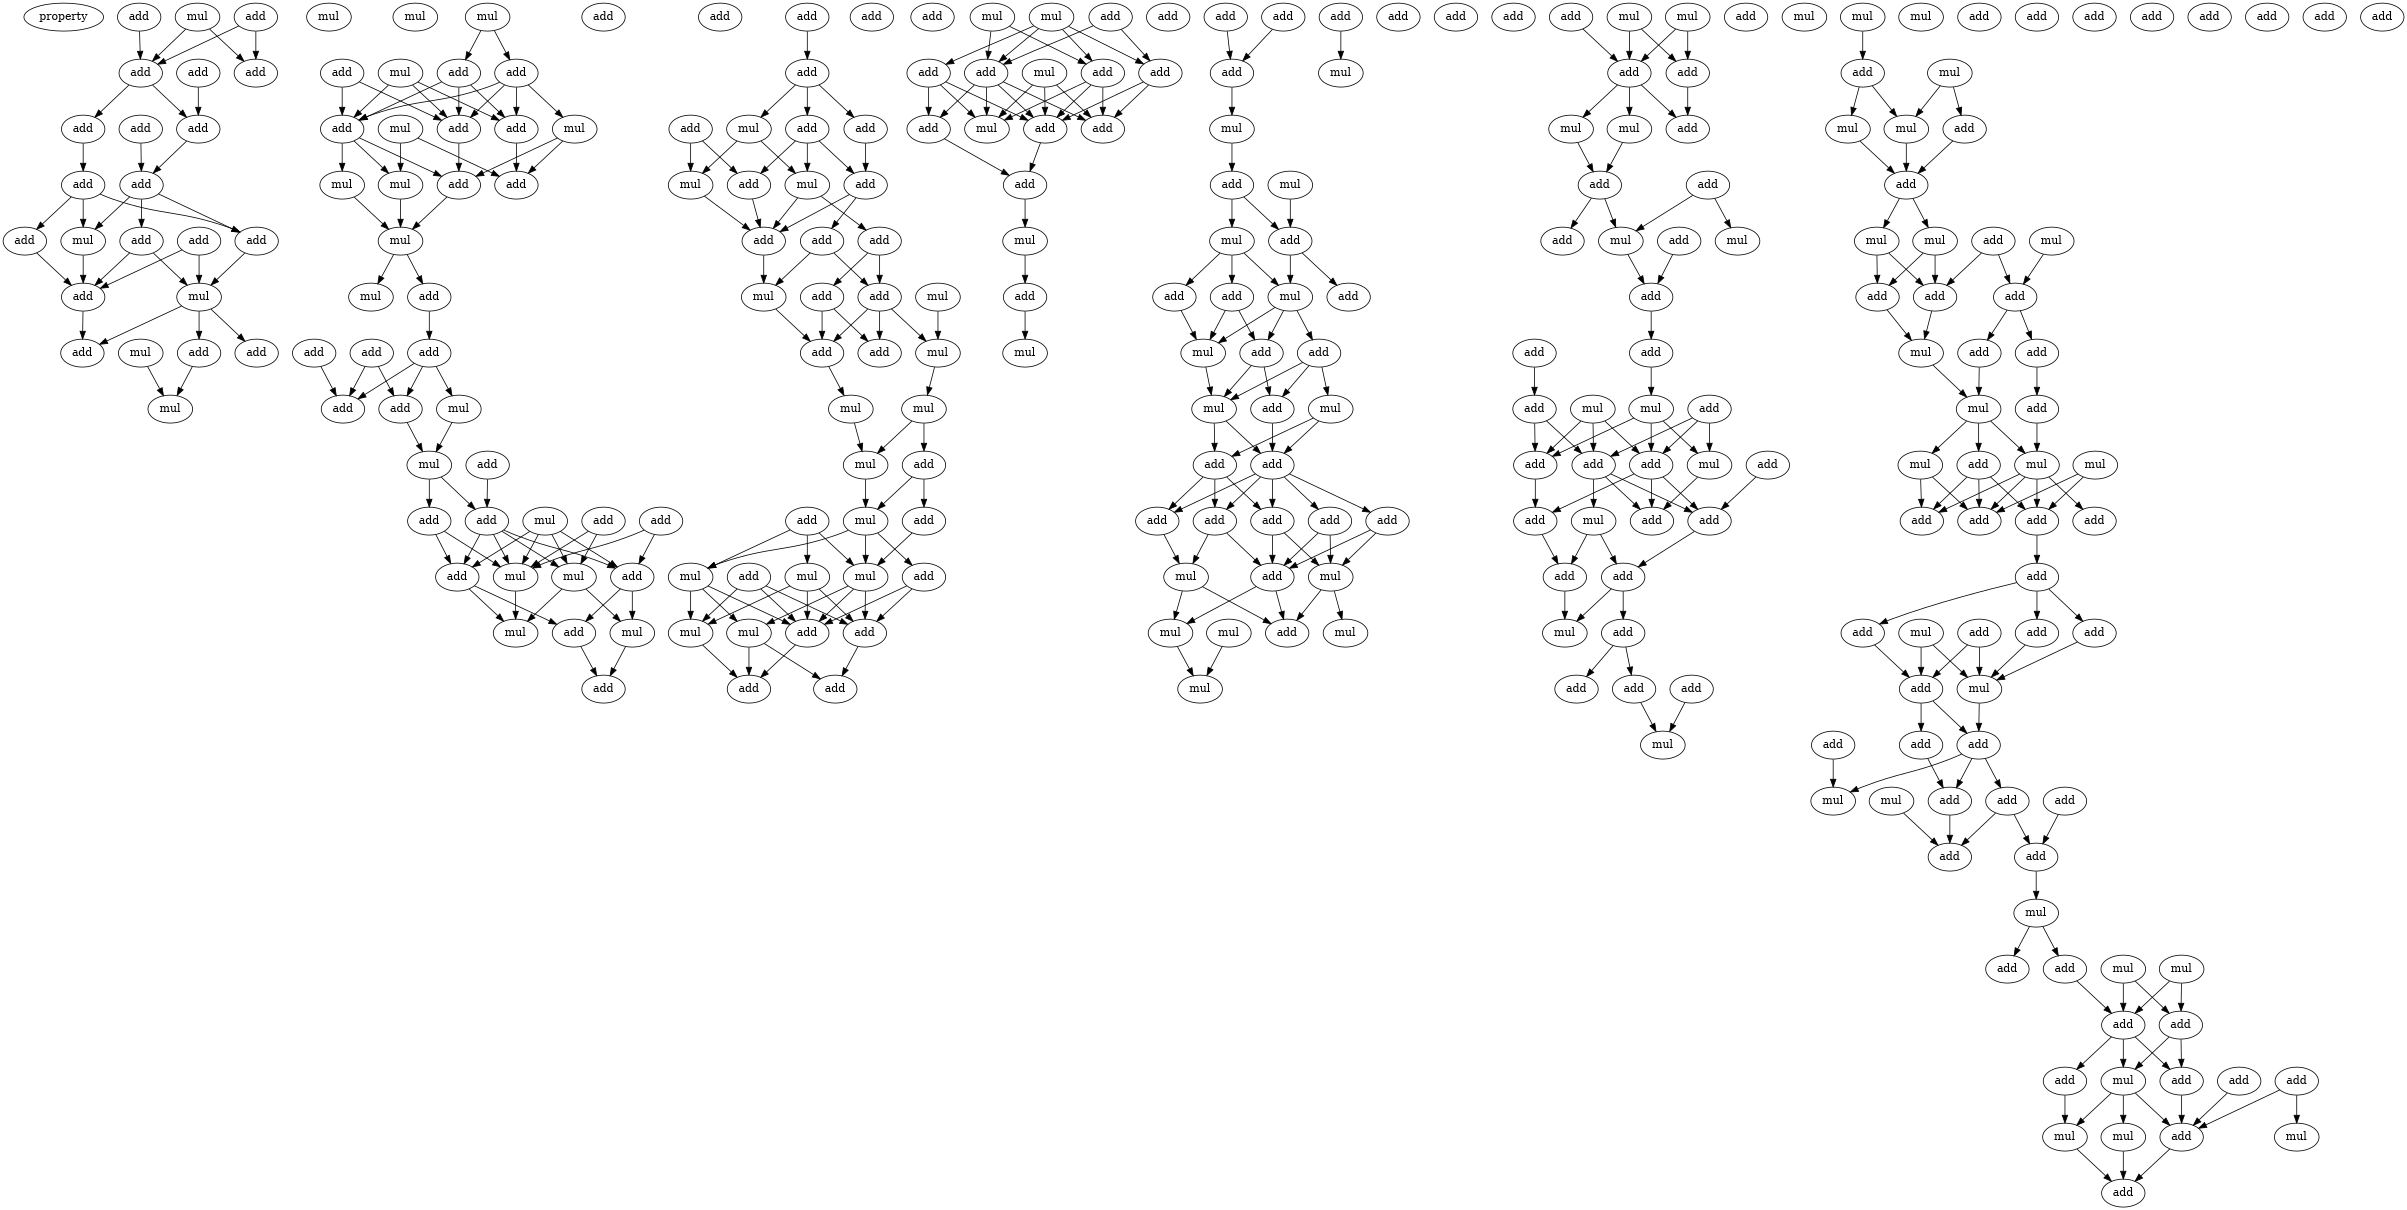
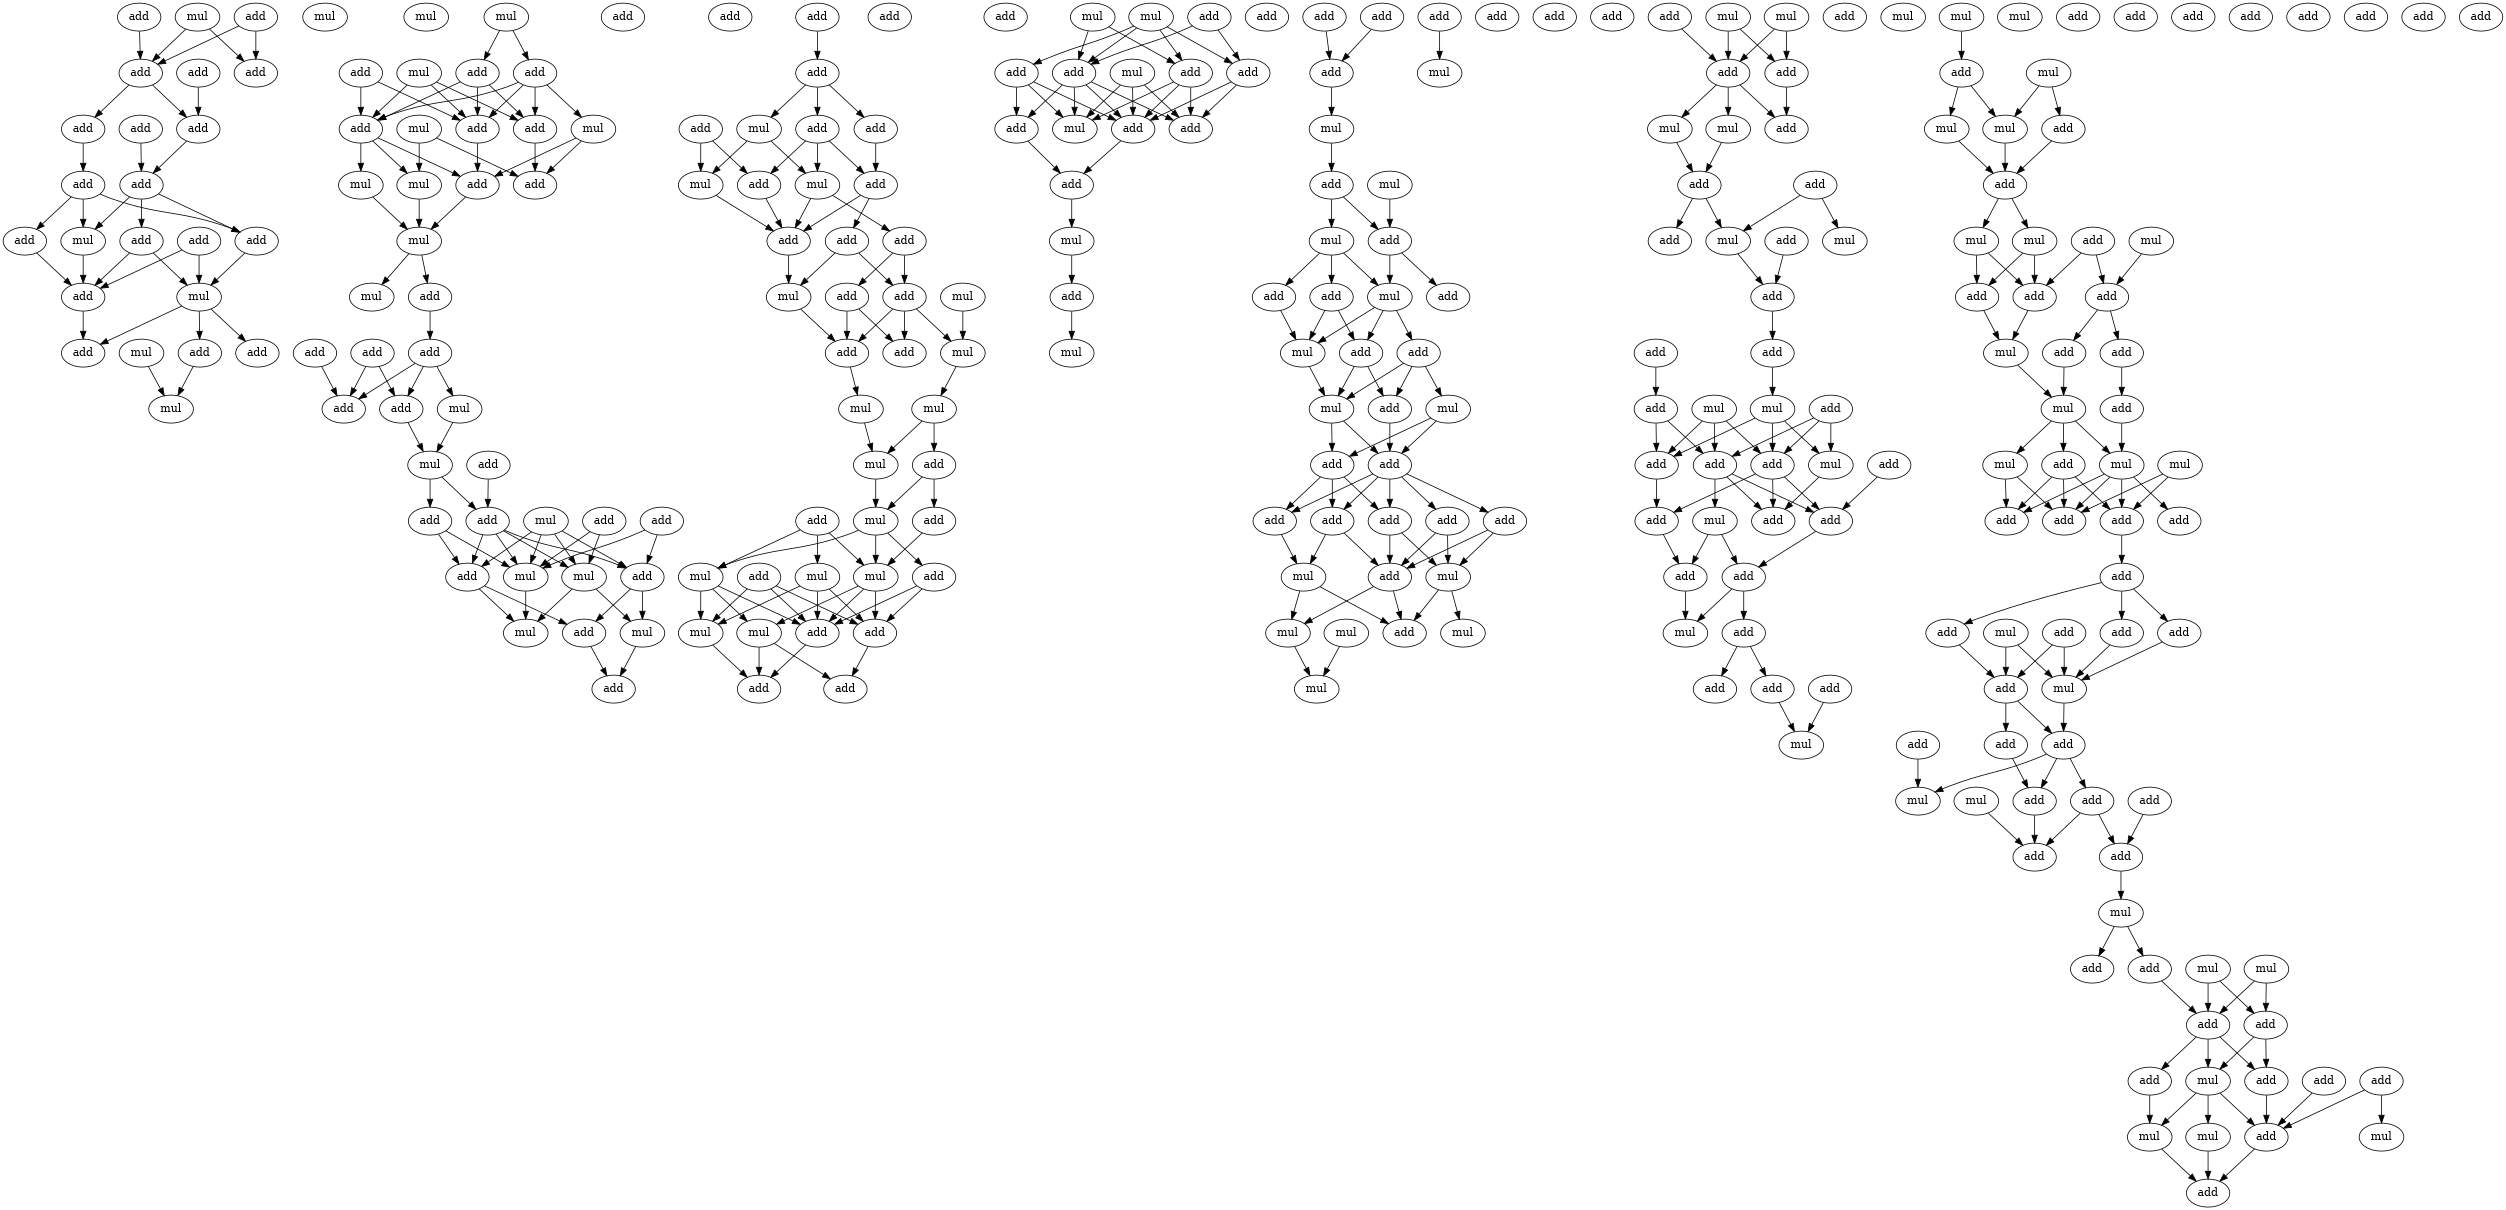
node "property": removed
